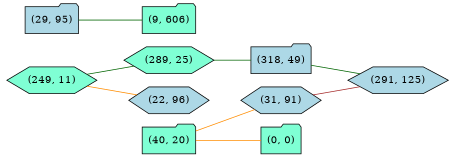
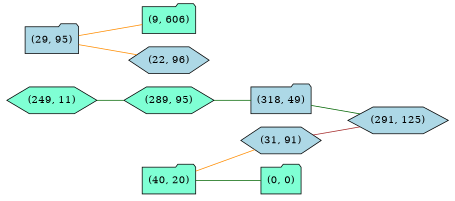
edge "(29, 95)" -- "(9, 606)": color darkgreen -> darkorange
node "(289, 25)": label "(289, 25)" -> "(289, 95)"
edge "(249, 11)" -- "(22, 96)": now "(29, 95)" -- "(22, 96)"
edge "(40, 20)" -- "(0, 0)": color darkorange -> darkgreen
